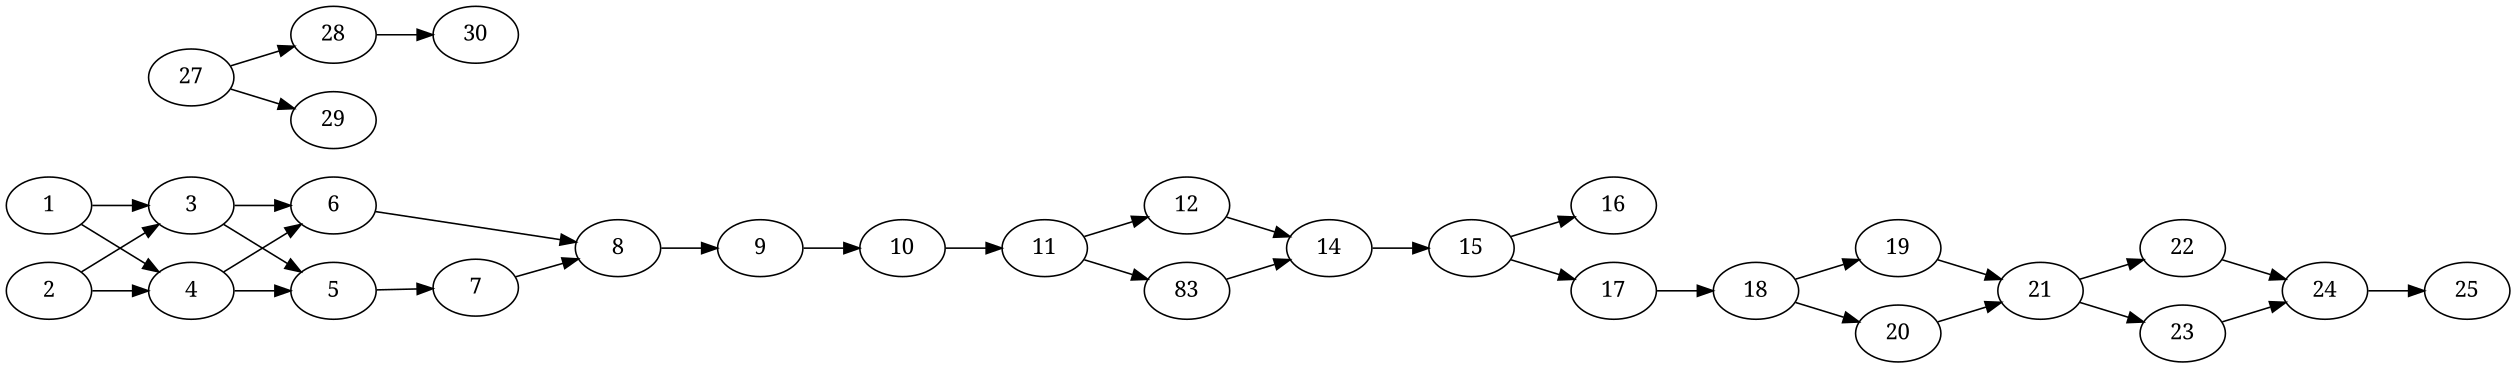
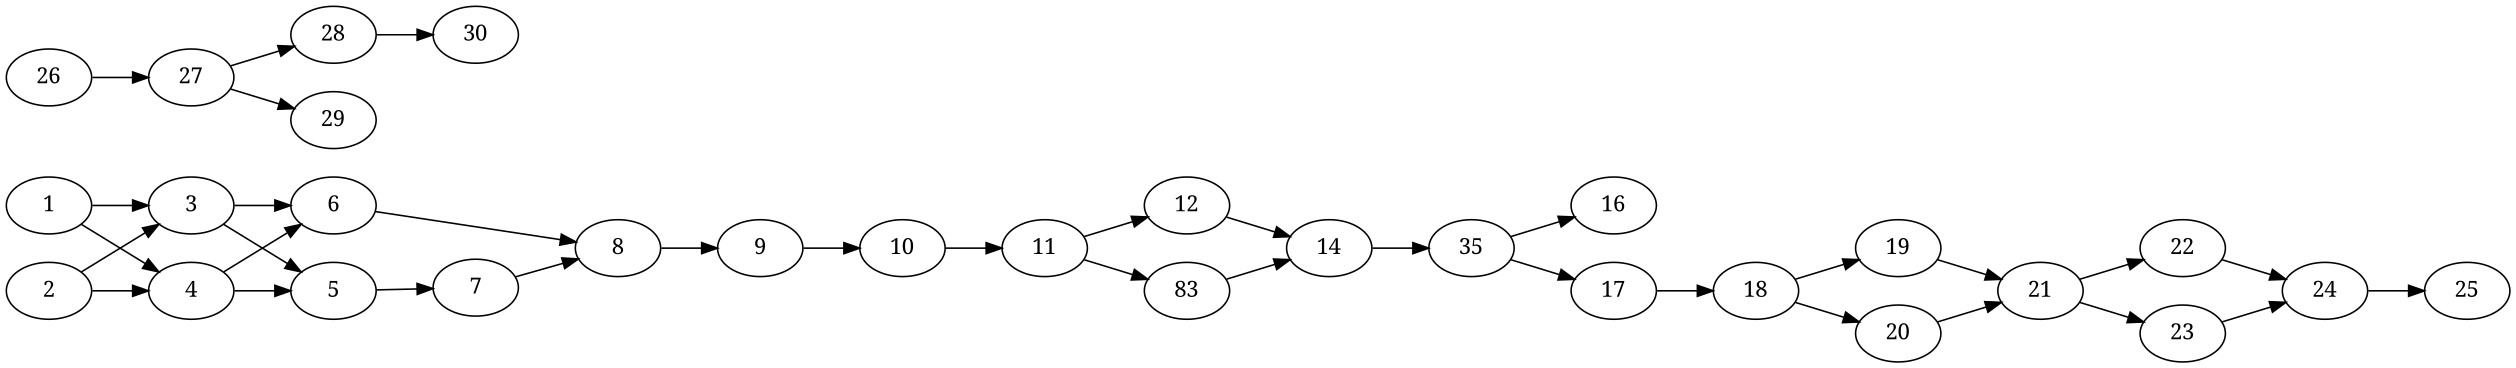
node "26": added
node "15": label "15" -> "35"
